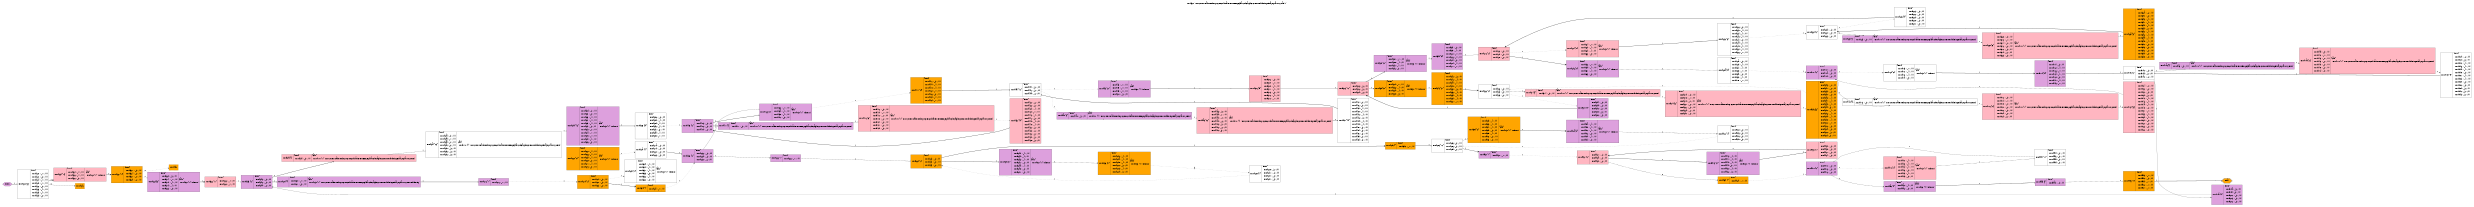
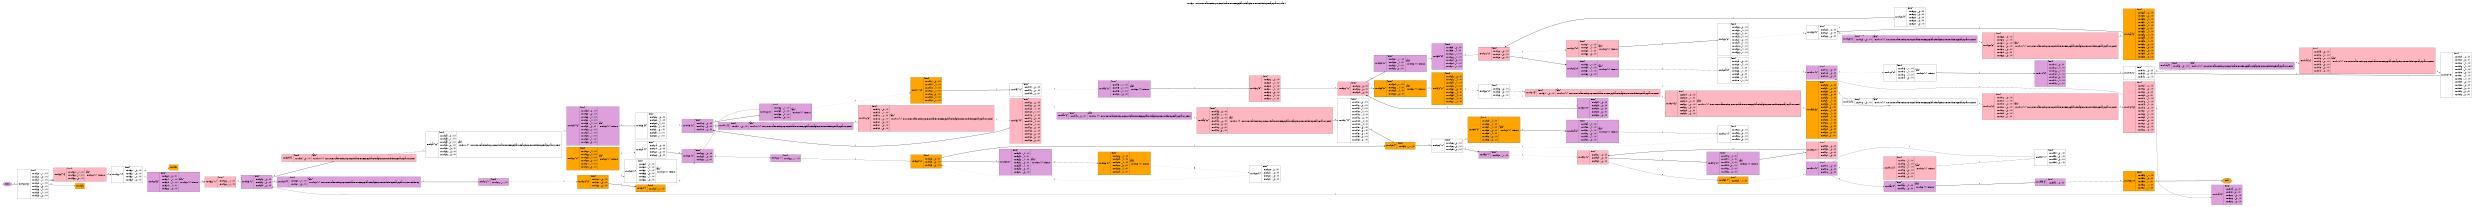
edge "0x109543 [37]" -> "0x109568 [12]": style bold -> dotted
edge "0x1094c1 [49]" -> "0x109494 [12]": now "0x1094c1 [49]" -> "0x1098dc [7]"
node "0x109361 [14]": fillcolor orange -> white
